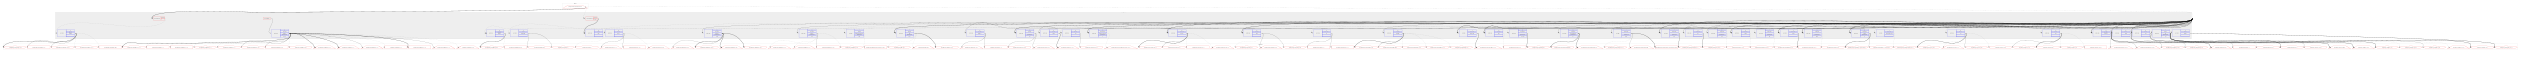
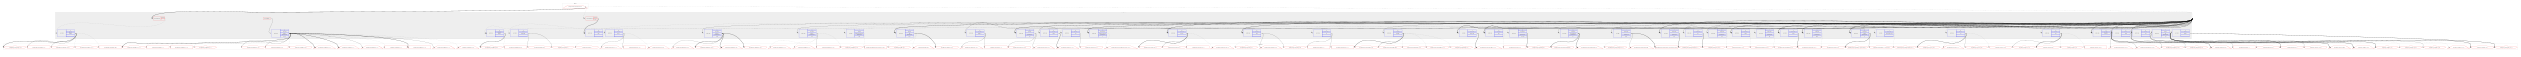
node "portage://dev-lang/python-3.7.2": removed
